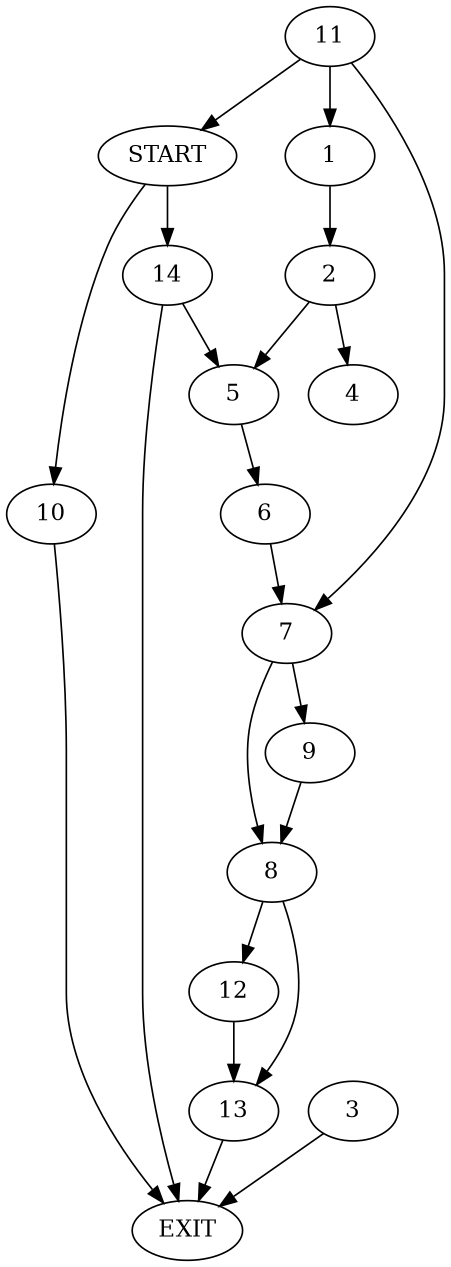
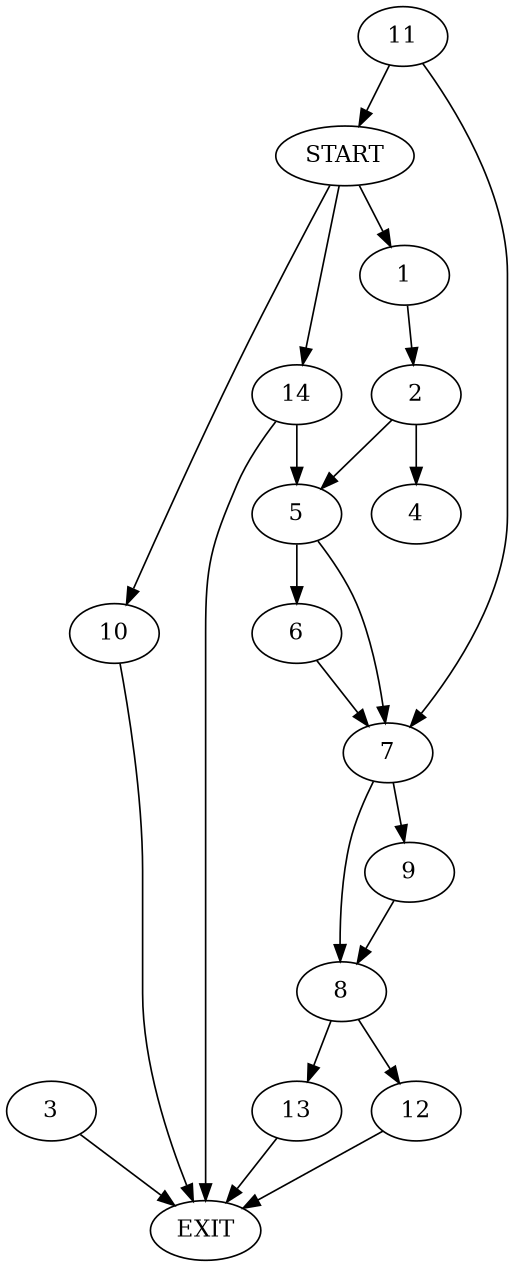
edge "11" -> "1": now "START" -> "1"
edge "5" -> "7": added
edge "12" -> "13": now "12" -> "EXIT"
